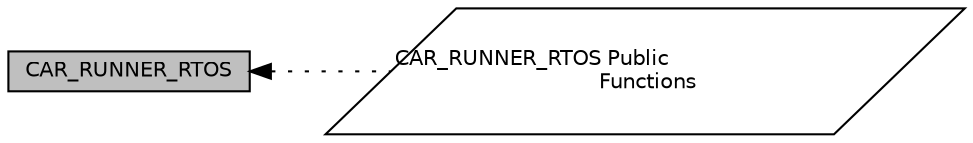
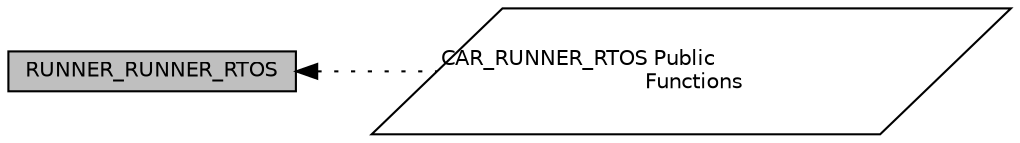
node "CAR_RUNNER_RTOS": label "CAR_RUNNER_RTOS" -> "RUNNER_RUNNER_RTOS"
